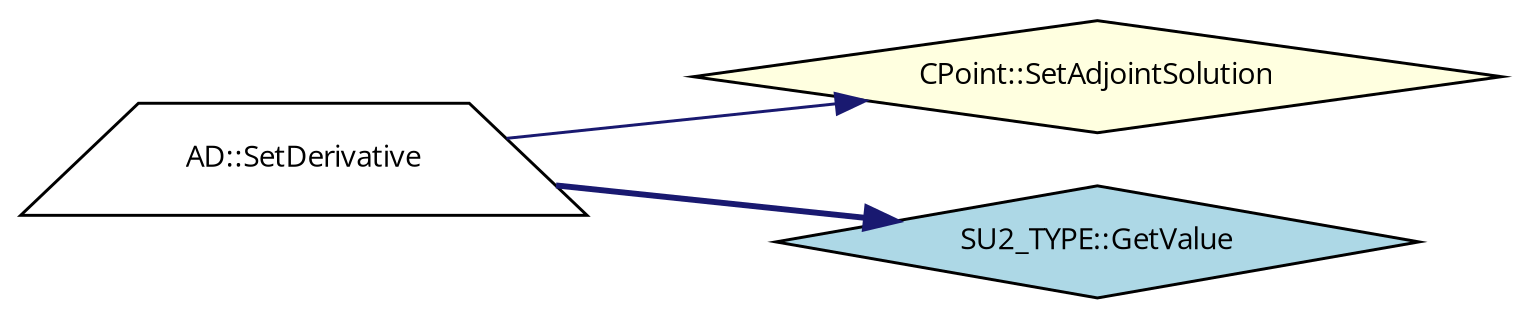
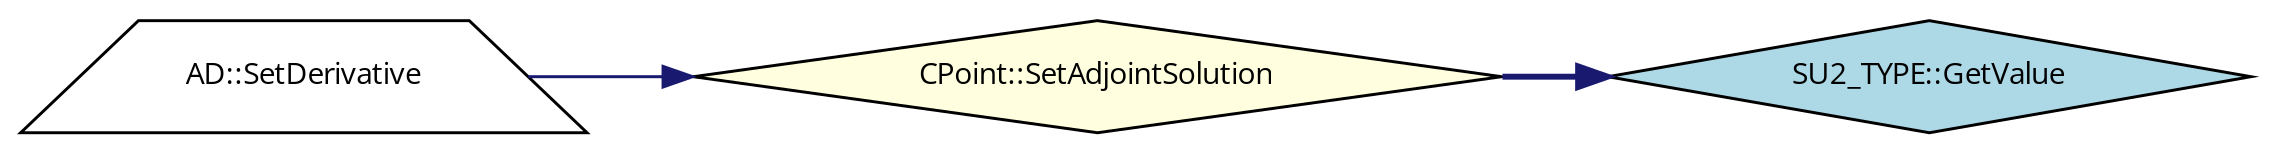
edge "AD::SetDerivative" -> "SU2_TYPE::GetValue": now "CPoint::SetAdjointSolution" -> "SU2_TYPE::GetValue"
